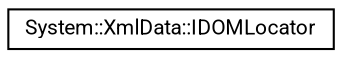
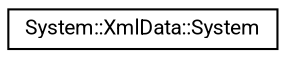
node "System::XmlData::IDOMLocator": label "System::XmlData::IDOMLocator" -> "System::XmlData::System"
